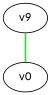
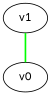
node "v9": label "v9" -> "v1"
